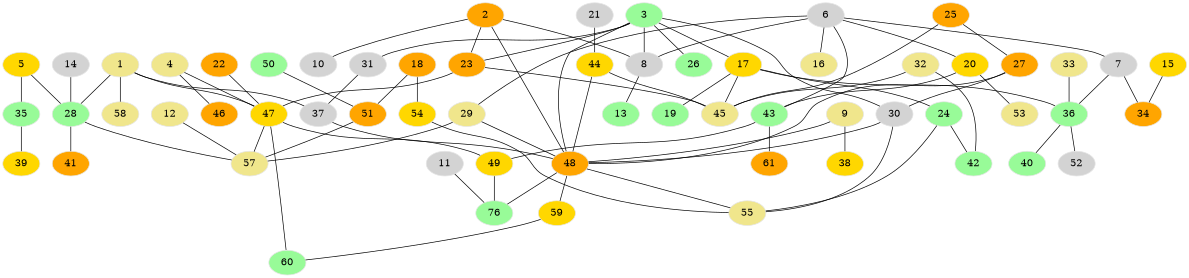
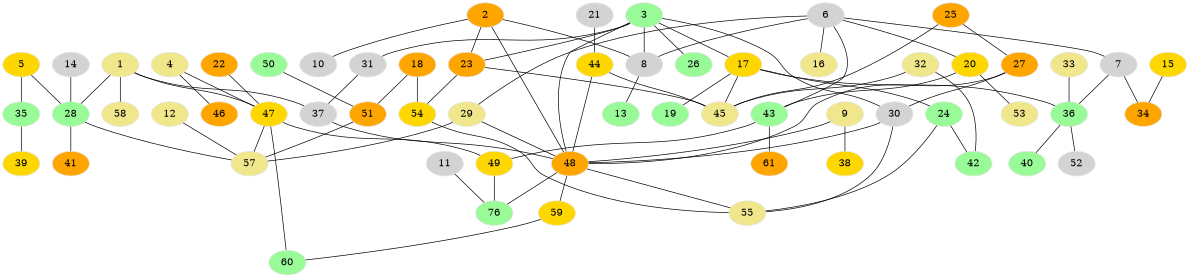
edge "23" -- "47": now "23" -- "54"
